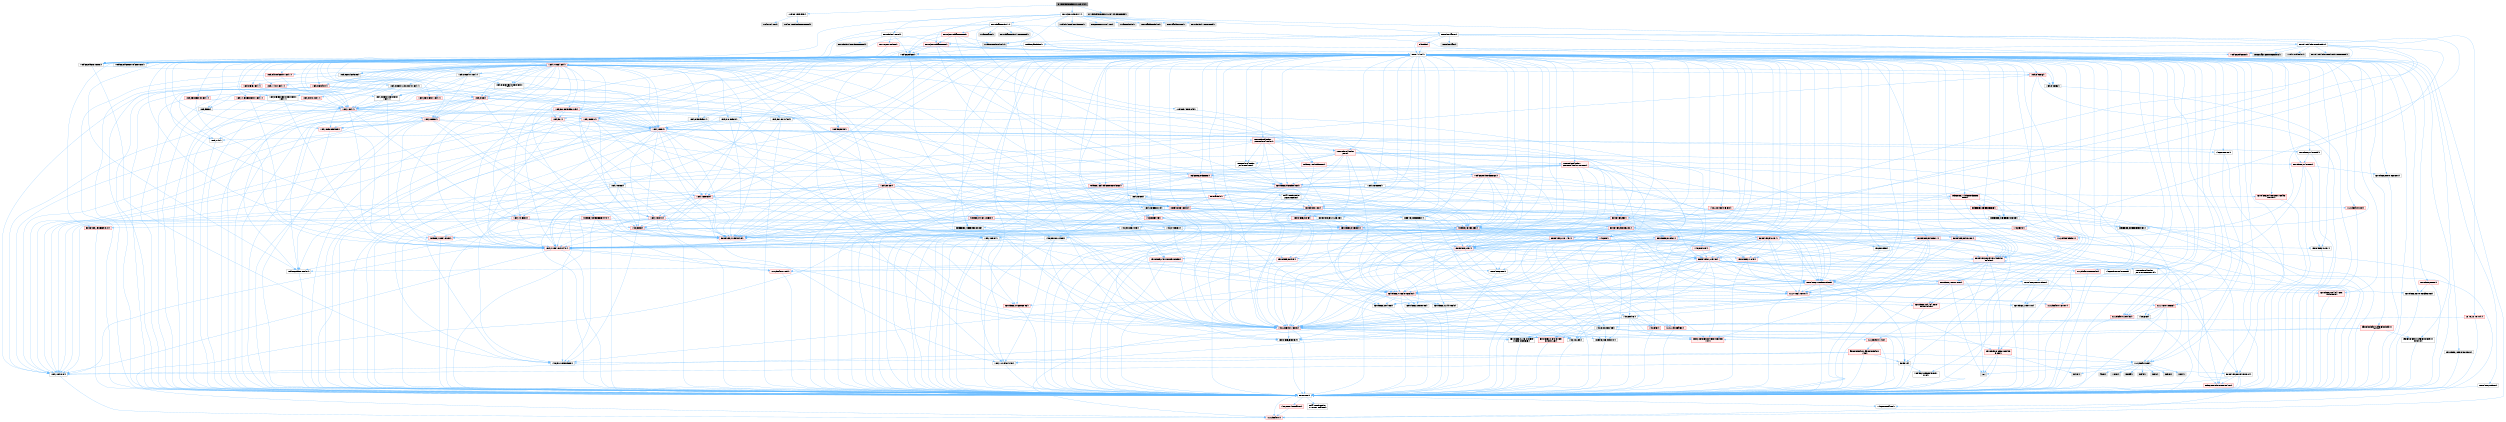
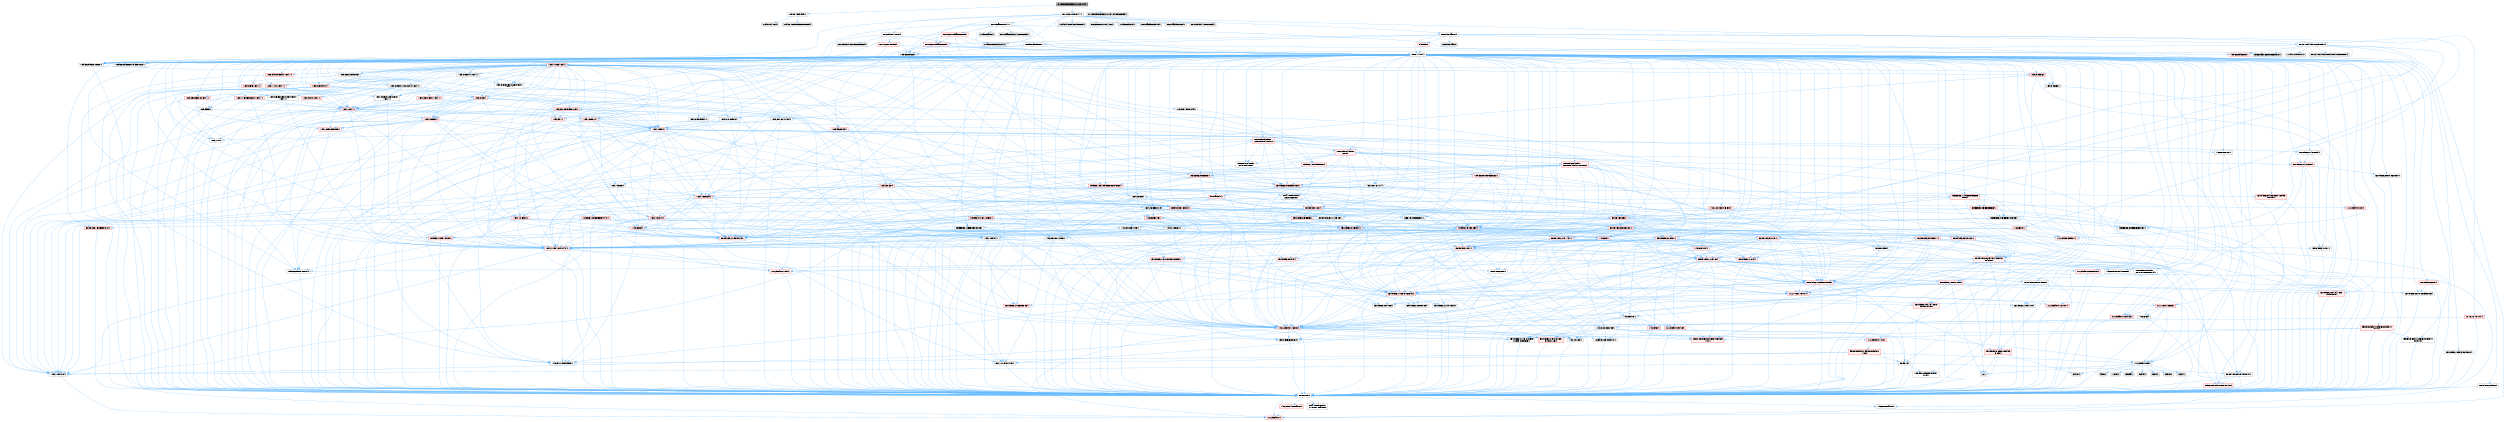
edge "CoreMinimal.h" -> "HAL/PlatformMath.h": added
node "Math/RangeSet.h": label "Math/RangeSet.h" -> "Math/ConvexHull.h"
node "Templates/Tuple.h": label "Templates/Tuple.h" -> "Templates/Delegate.h"
node "HAL/AudioDefines.h": label "HAL/AudioDefines.h" -> "HAL/PlatformString.h"
